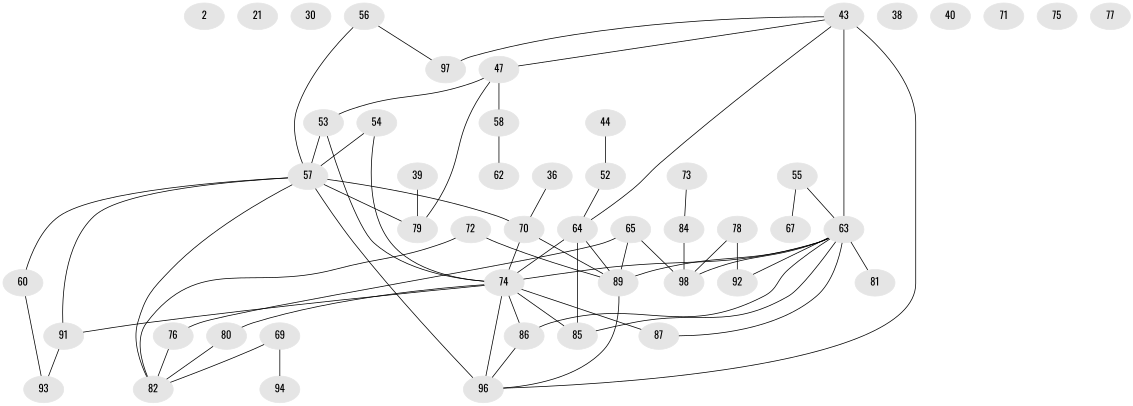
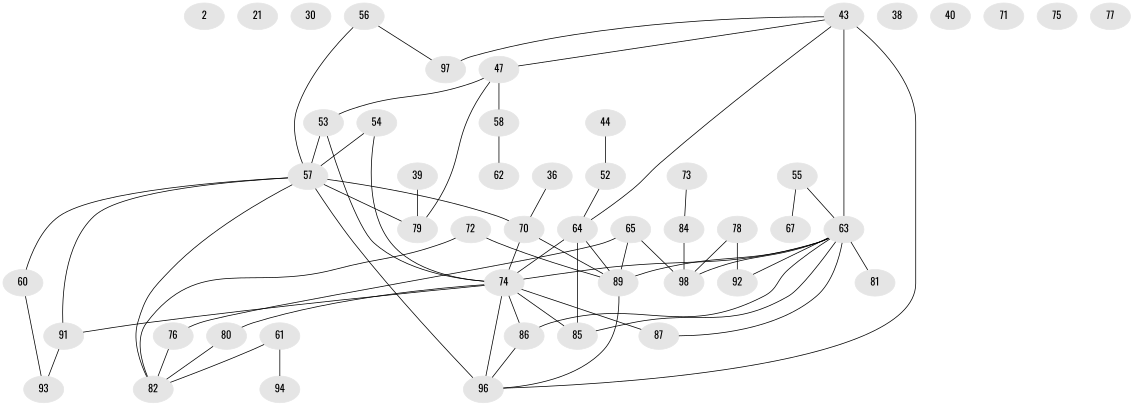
node "69": label "69" -> "61"
